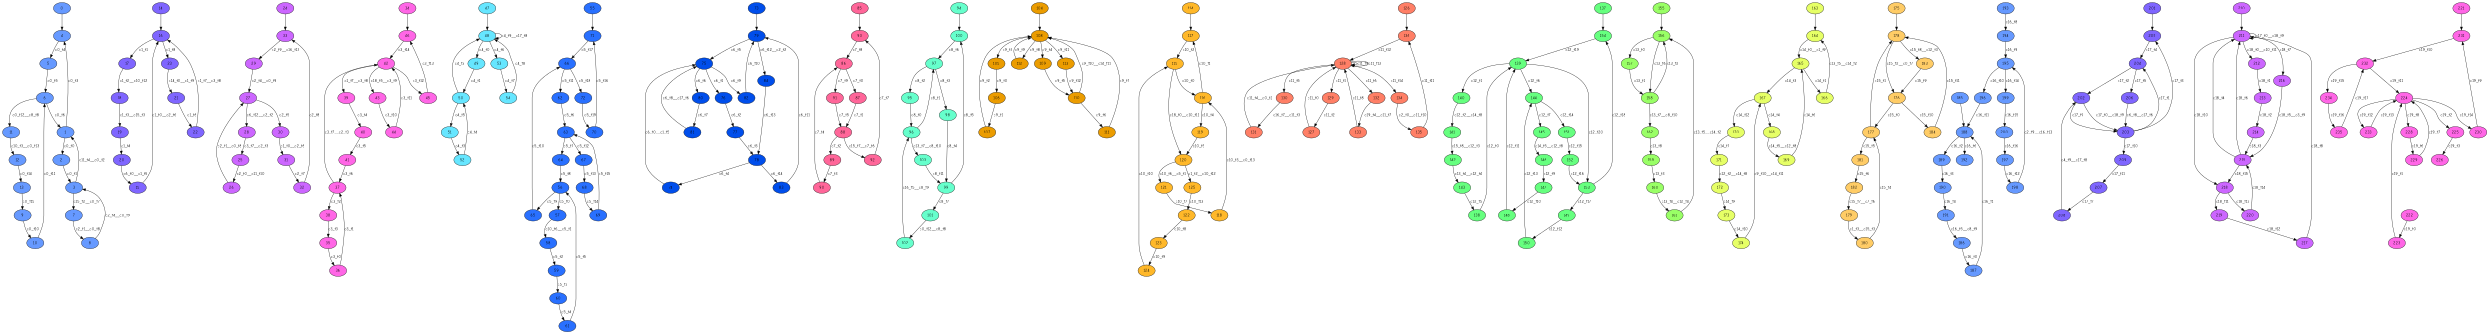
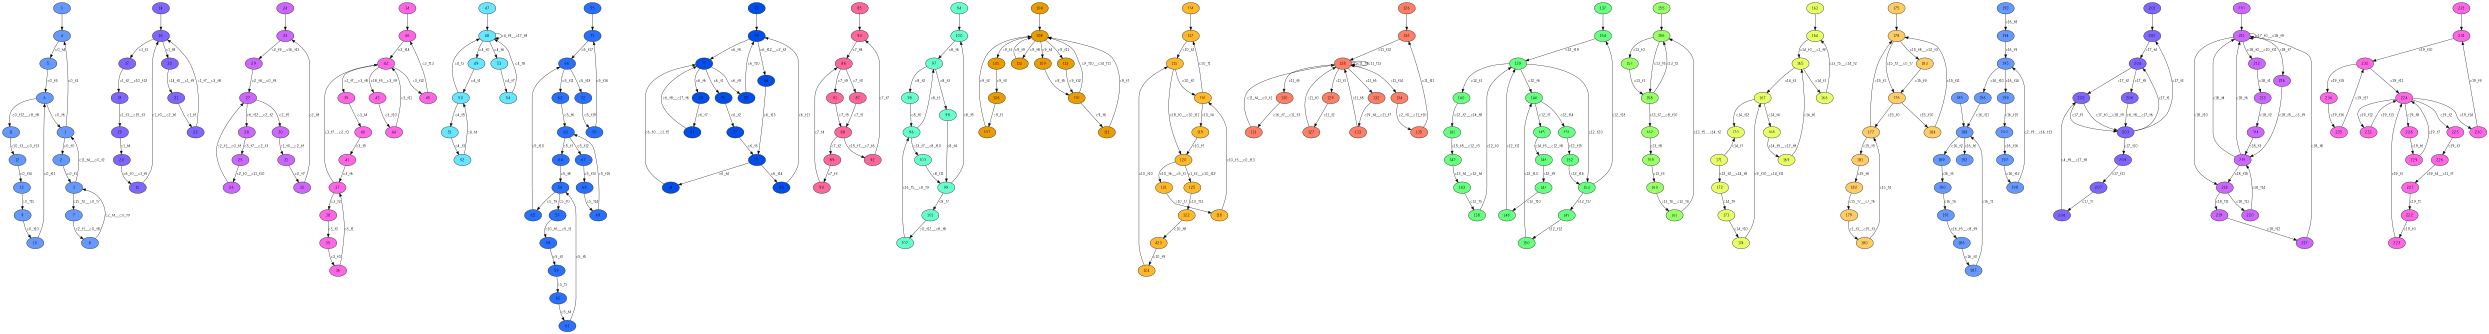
node "214": label "214" -> "314"
edge "170" -> "171": reversed
node "227": added
node "123": label "123" -> "423"
